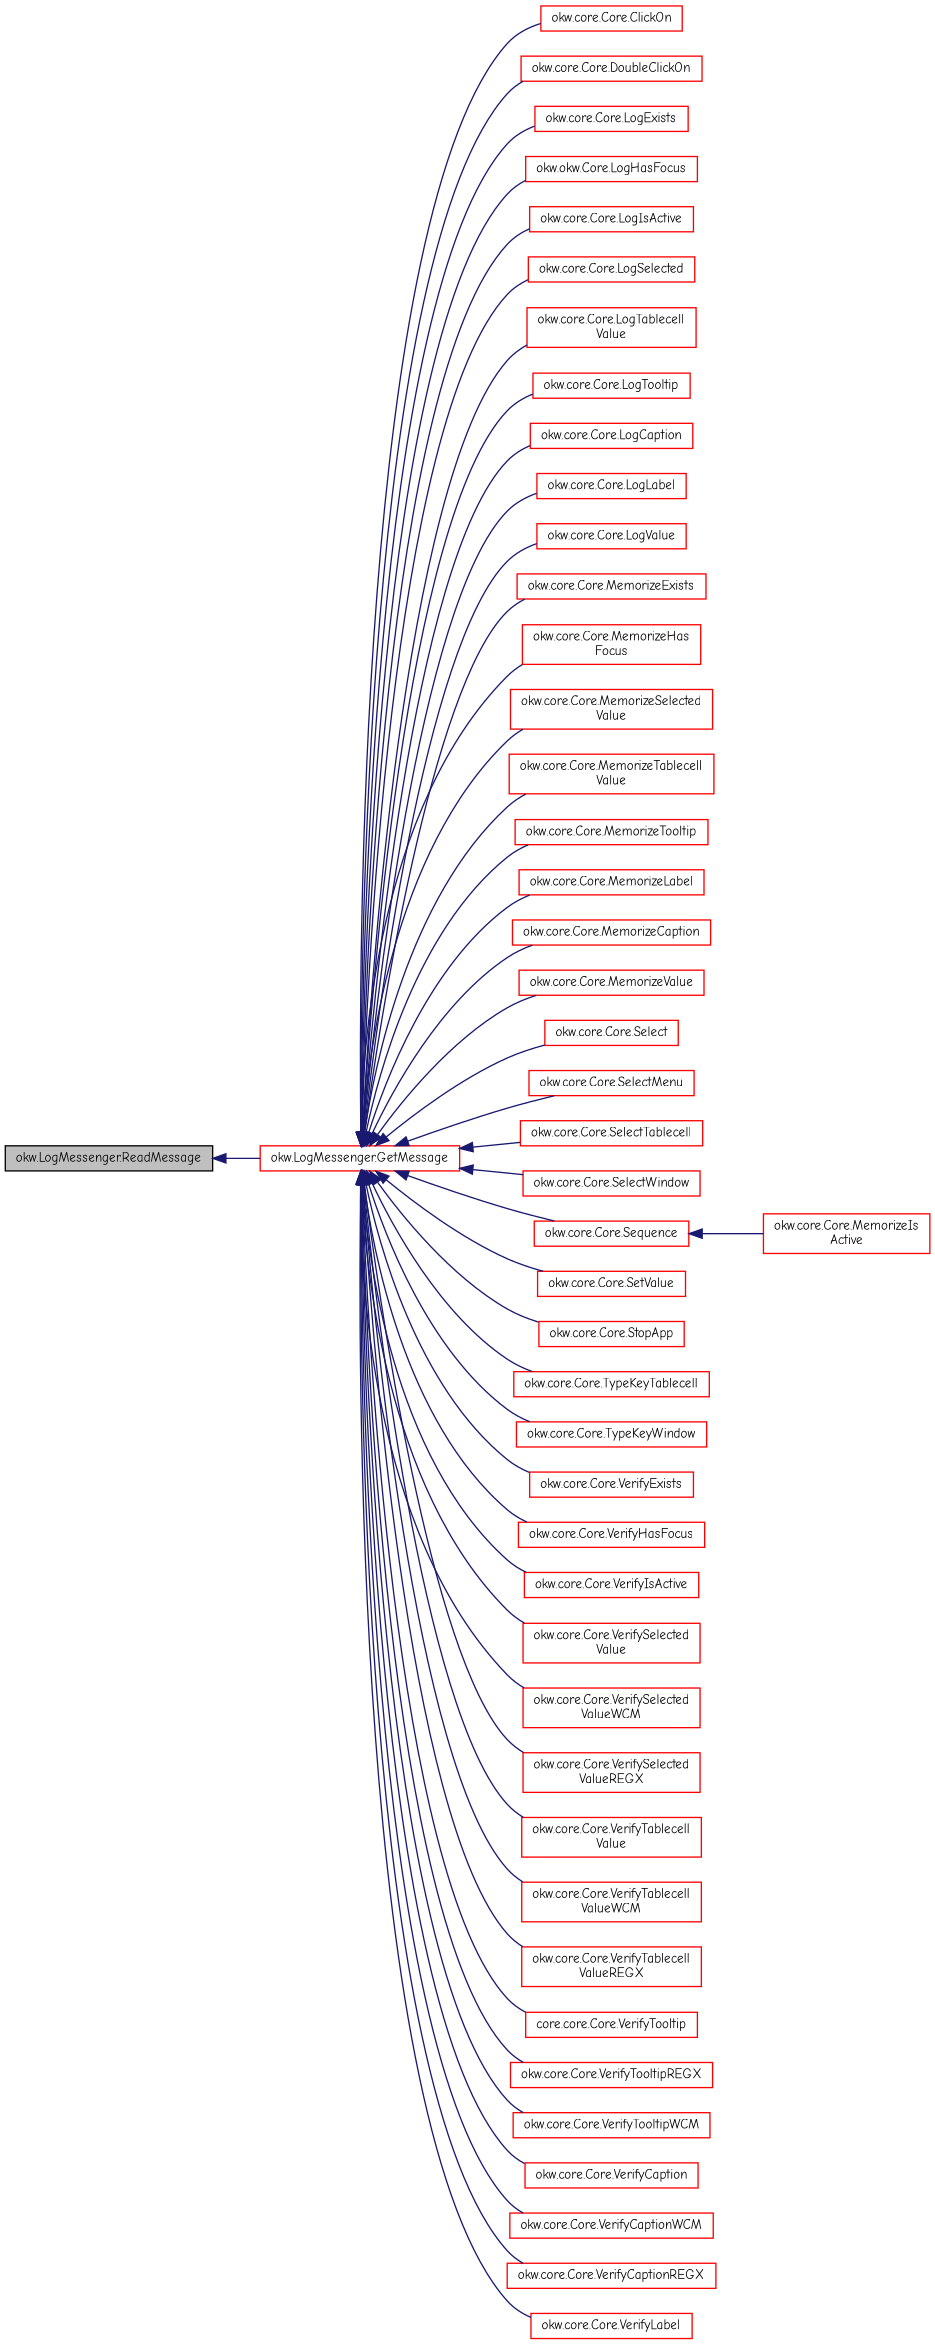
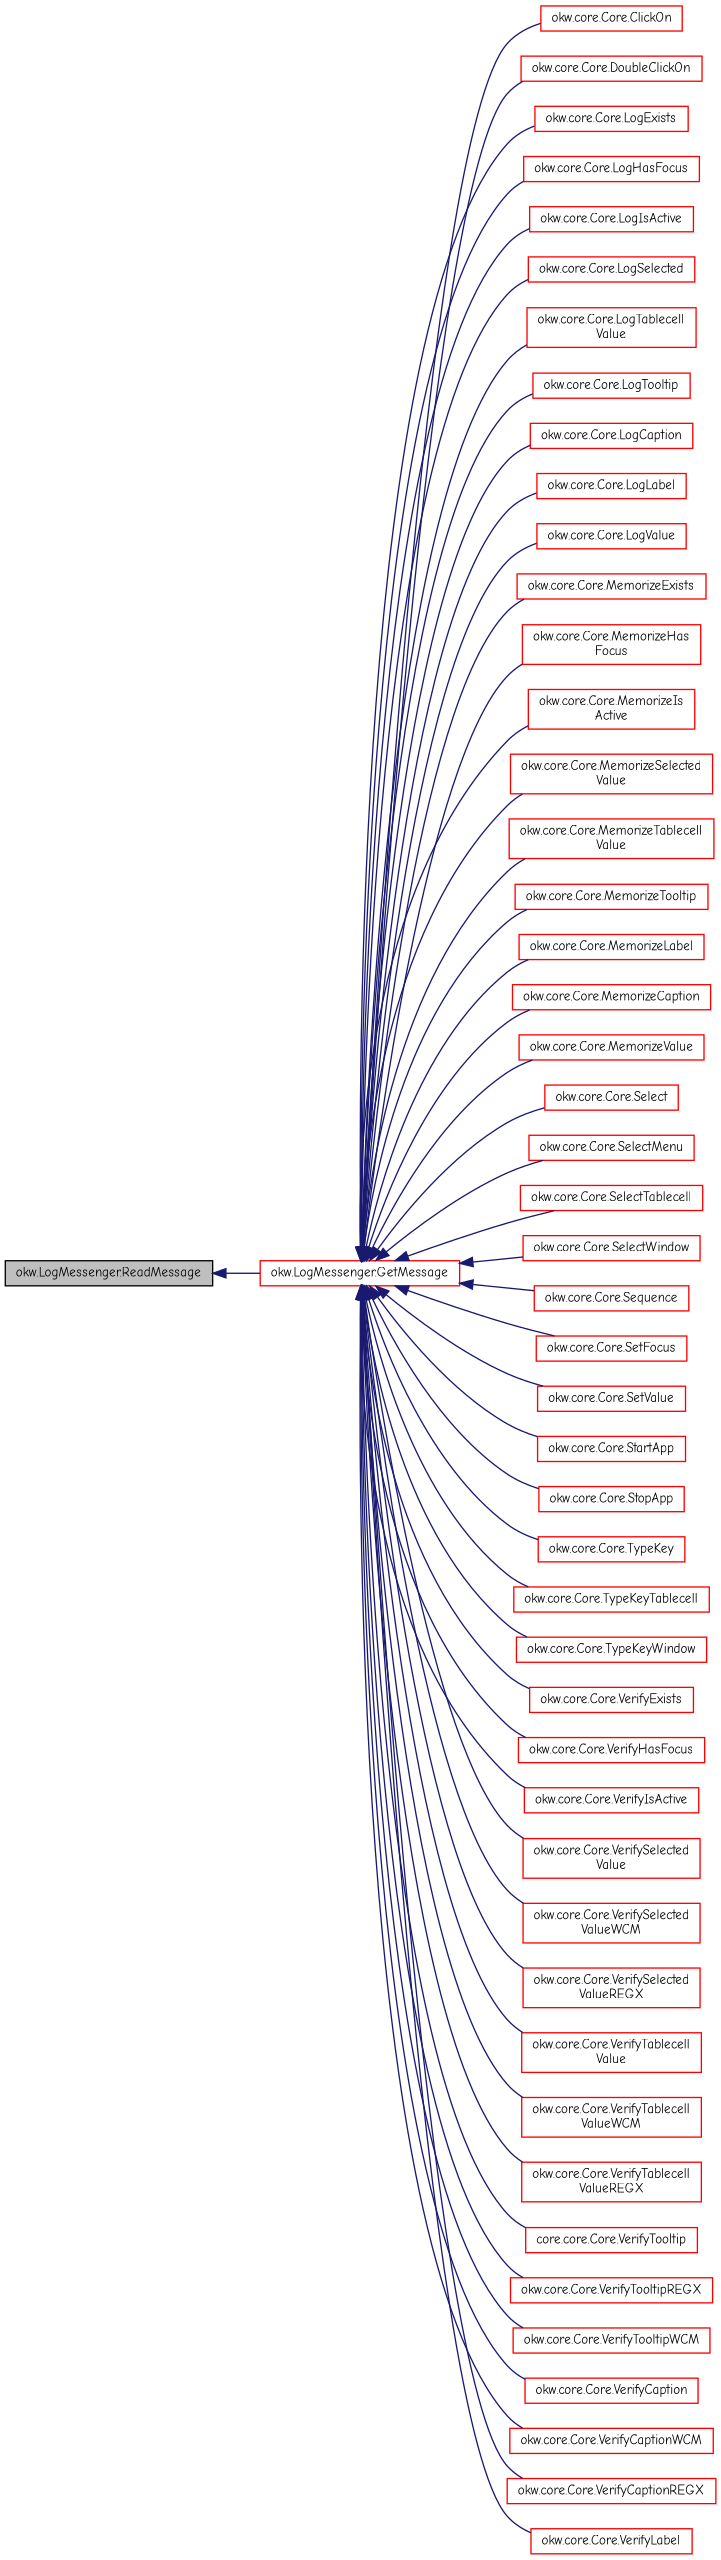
node "okw.okw.Core.LogHasFocus": label "okw.okw.Core.LogHasFocus" -> "okw.core.Core.LogHasFocus"
edge "okw.core.Core.MemorizeIs Active" -> "okw.core.Core.Sequence": now "okw.core.Core.MemorizeIs Active" -> "okw.LogMessenger.GetMessage"
node "okw.core.Core.SetFocus": added
node "okw.core.Core.StartApp": added
node "okw.core.Core.TypeKey": added
